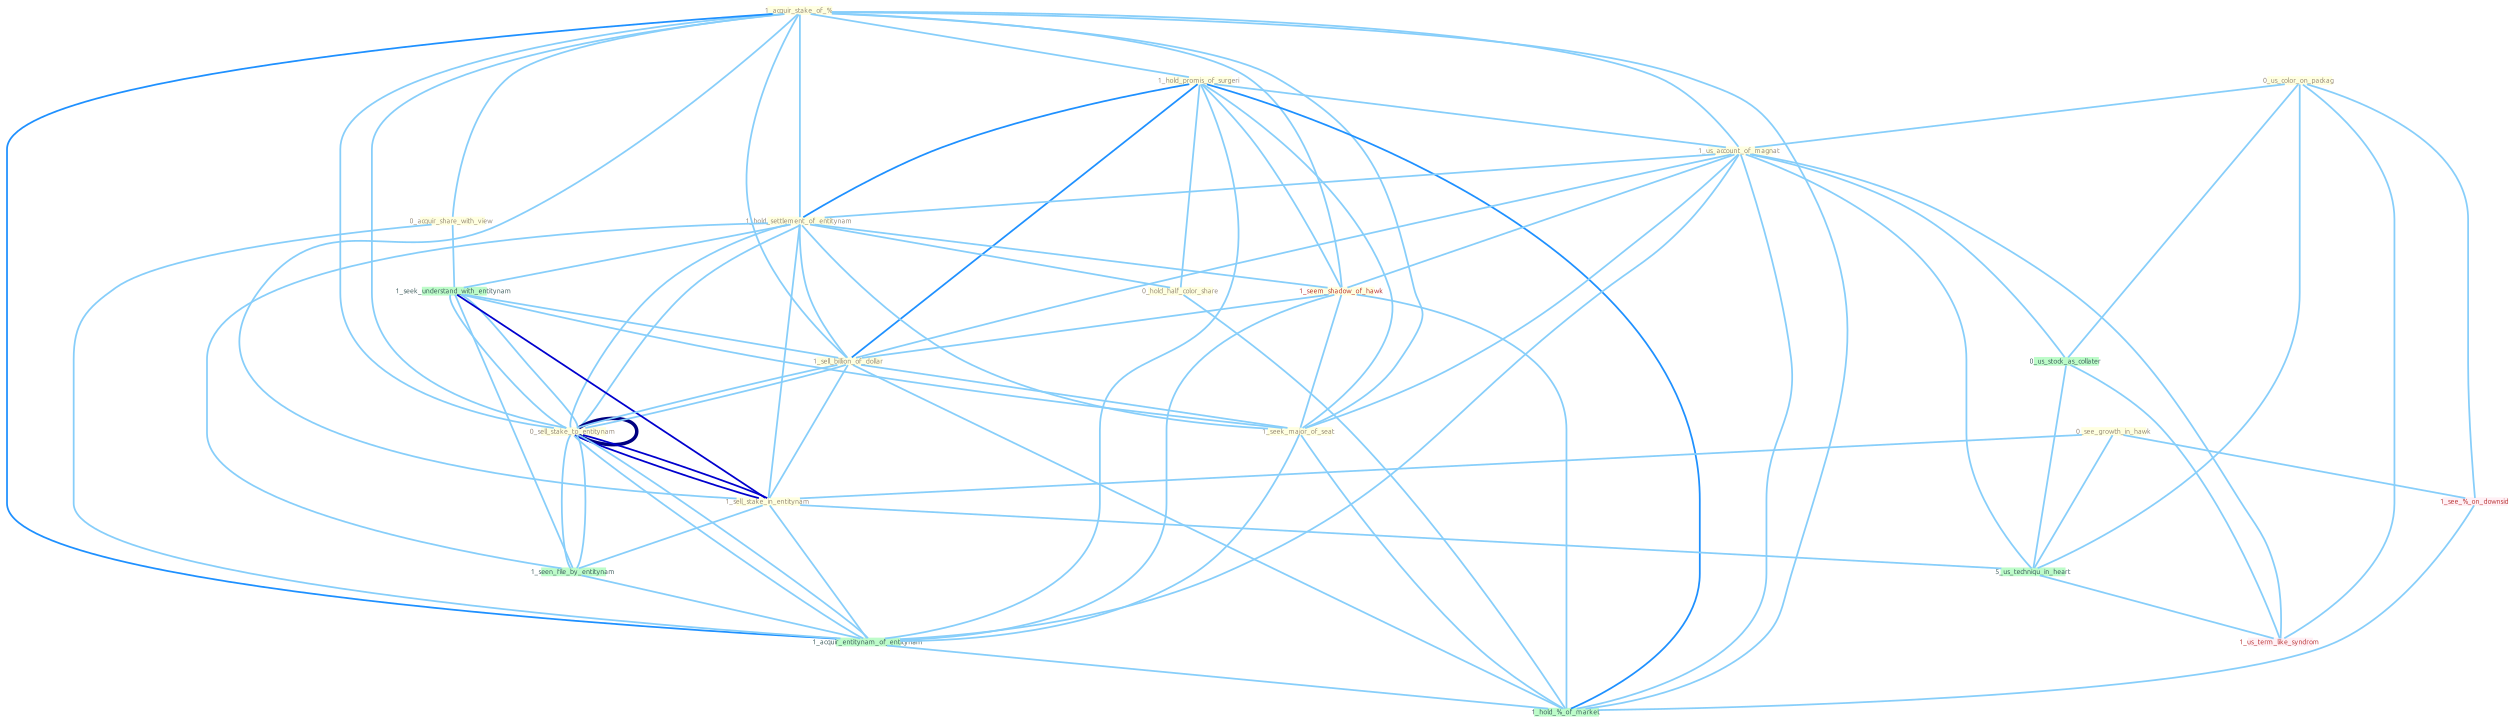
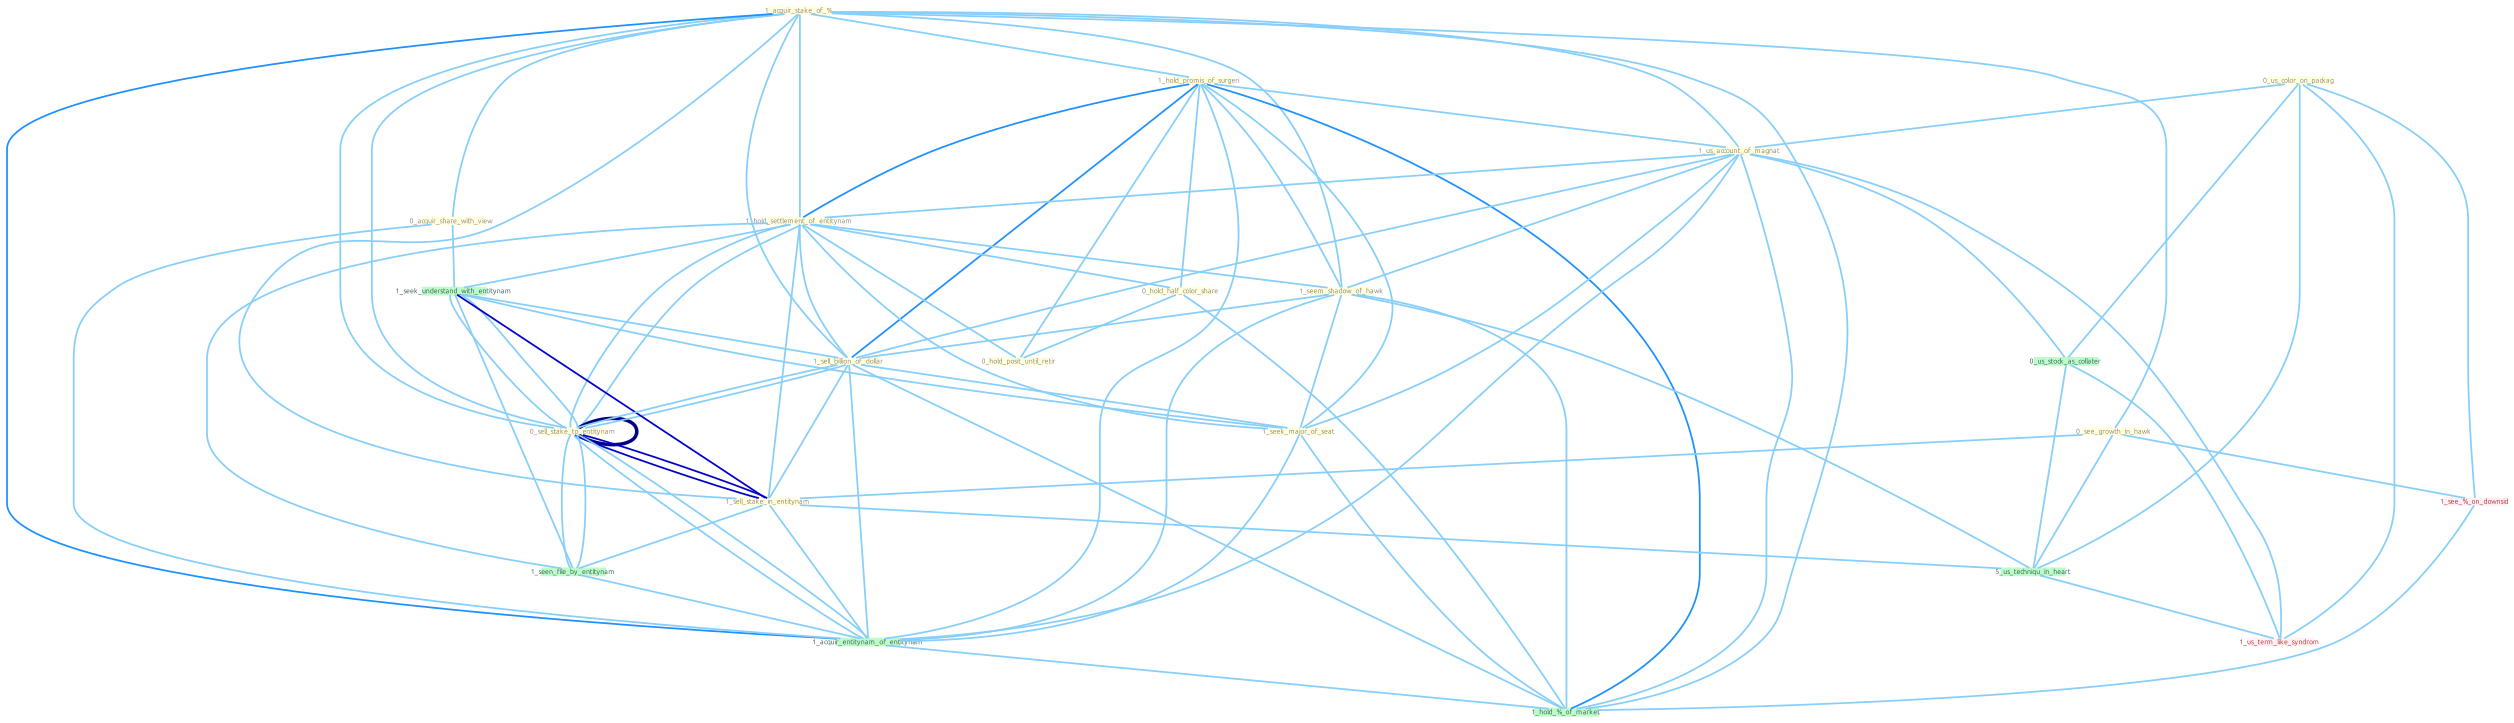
edge "1_acquir_stake_of_%" -- "1_seek_major_of_seat": now "1_acquir_stake_of_%" -- "0_see_growth_in_hawk"
node "1_seem_shadow_of_hawk": fontcolor #b22222 -> #8b7d6b
edge "1_us_account_of_magnat" -- "5_us_techniqu_in_heart": now "1_seem_shadow_of_hawk" -- "5_us_techniqu_in_heart"
node "0_hold_posit_until_retir": added
edge "1_sell_billion_of_dollar" -- "1_acquir_entitynam_of_entitynam": added
